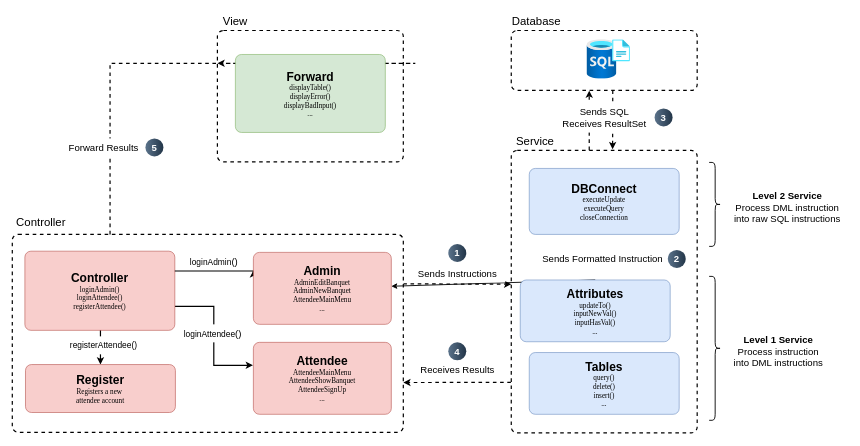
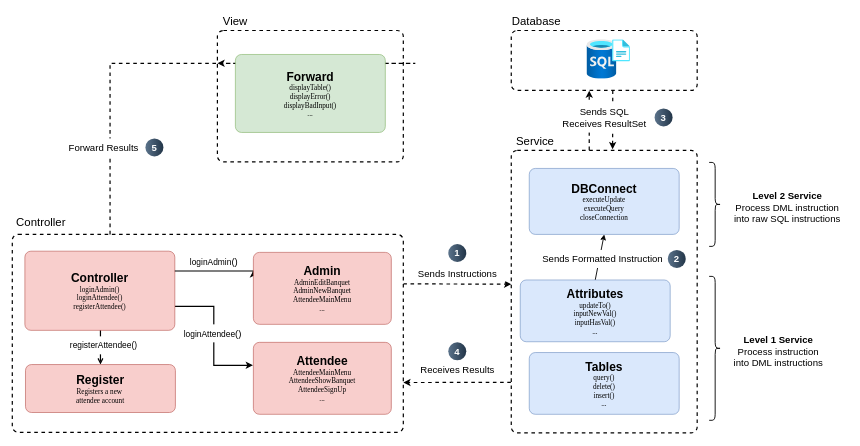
edge "Attributes updateTo() inputNewVal() inputHasVal() ..." -> "Admin AdminEditBanquet AdminNewBanquet AttendeeMainMenu ...": now "Attributes updateTo() inputNewVal() inputHasVal() ..." -> "DBConnect executeUpdate executeQuery closeConnection"
edge "Controller loginAdmin() loginAttendee() registerAttendee()" -> "Register Registers a new attendee account": arrowhead classic -> open
